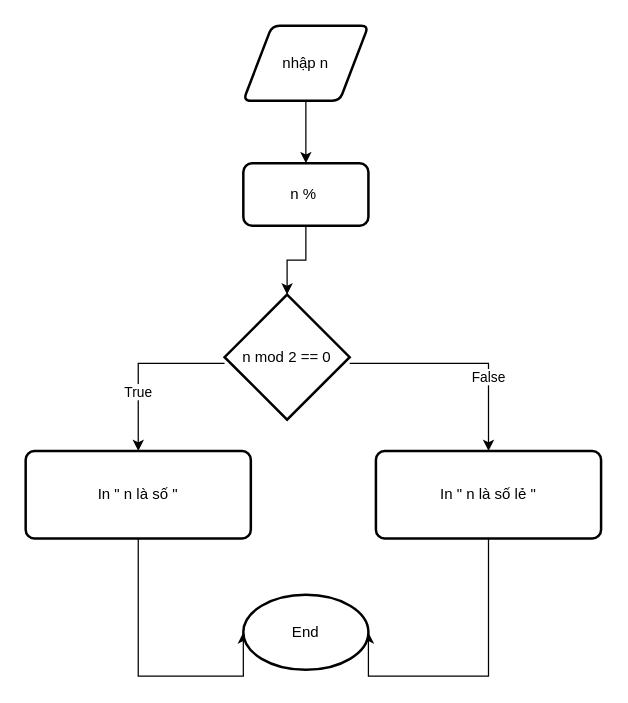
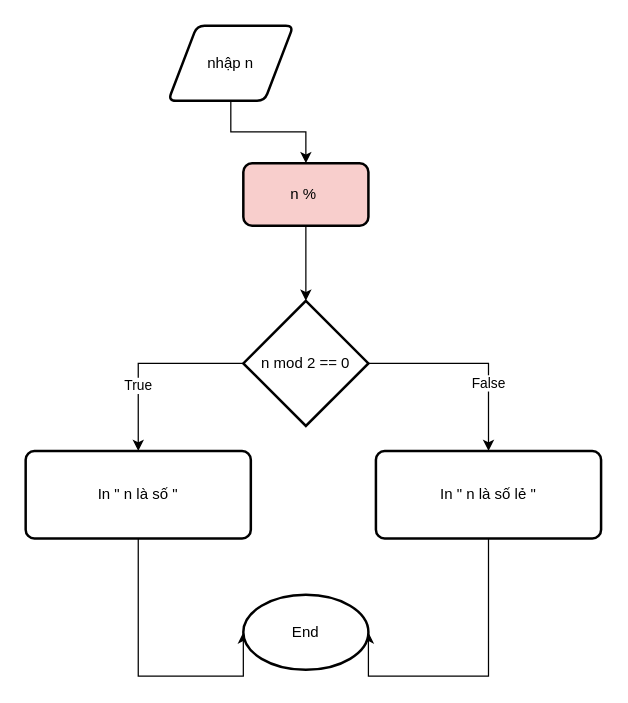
node "nhập n": moved (306, 63) -> (231, 63)
node "n %": fillcolor #ffffff -> #f8cecc
node "n mod 2 == 0": moved (287, 357) -> (306, 363)
